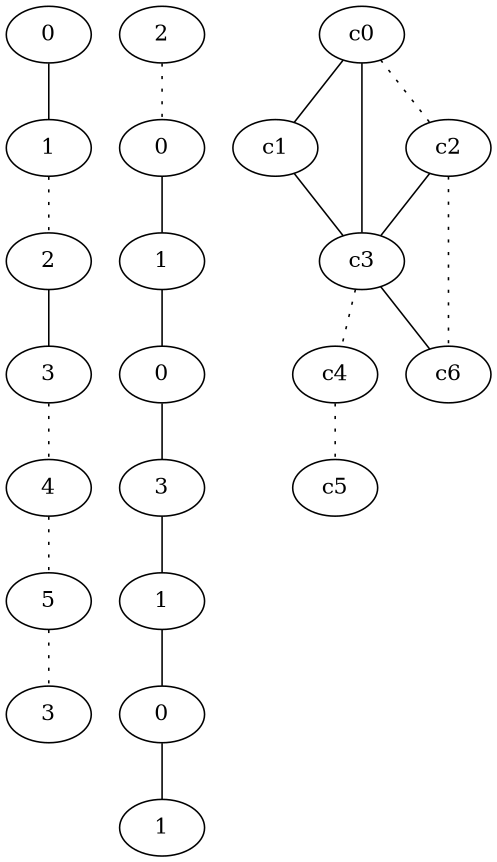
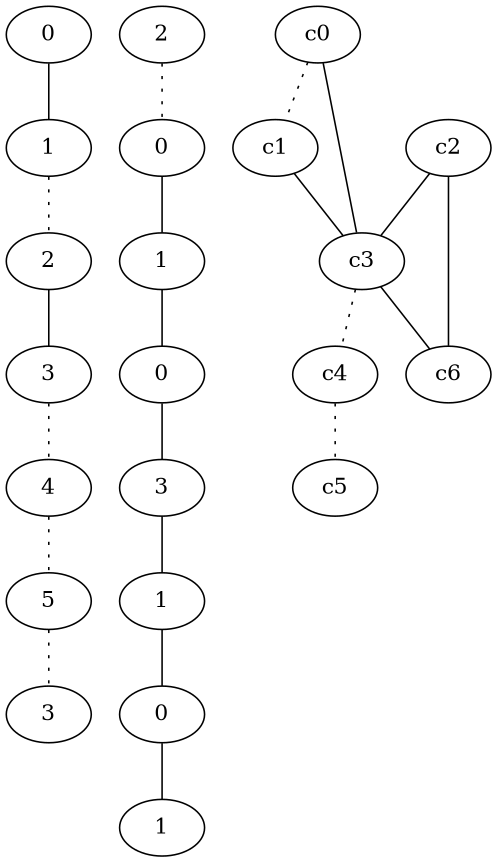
edge "c0" -- "c1": style solid -> dotted
edge "c0" -- "c2": removed
edge "c2" -- "c6": style dotted -> solid
